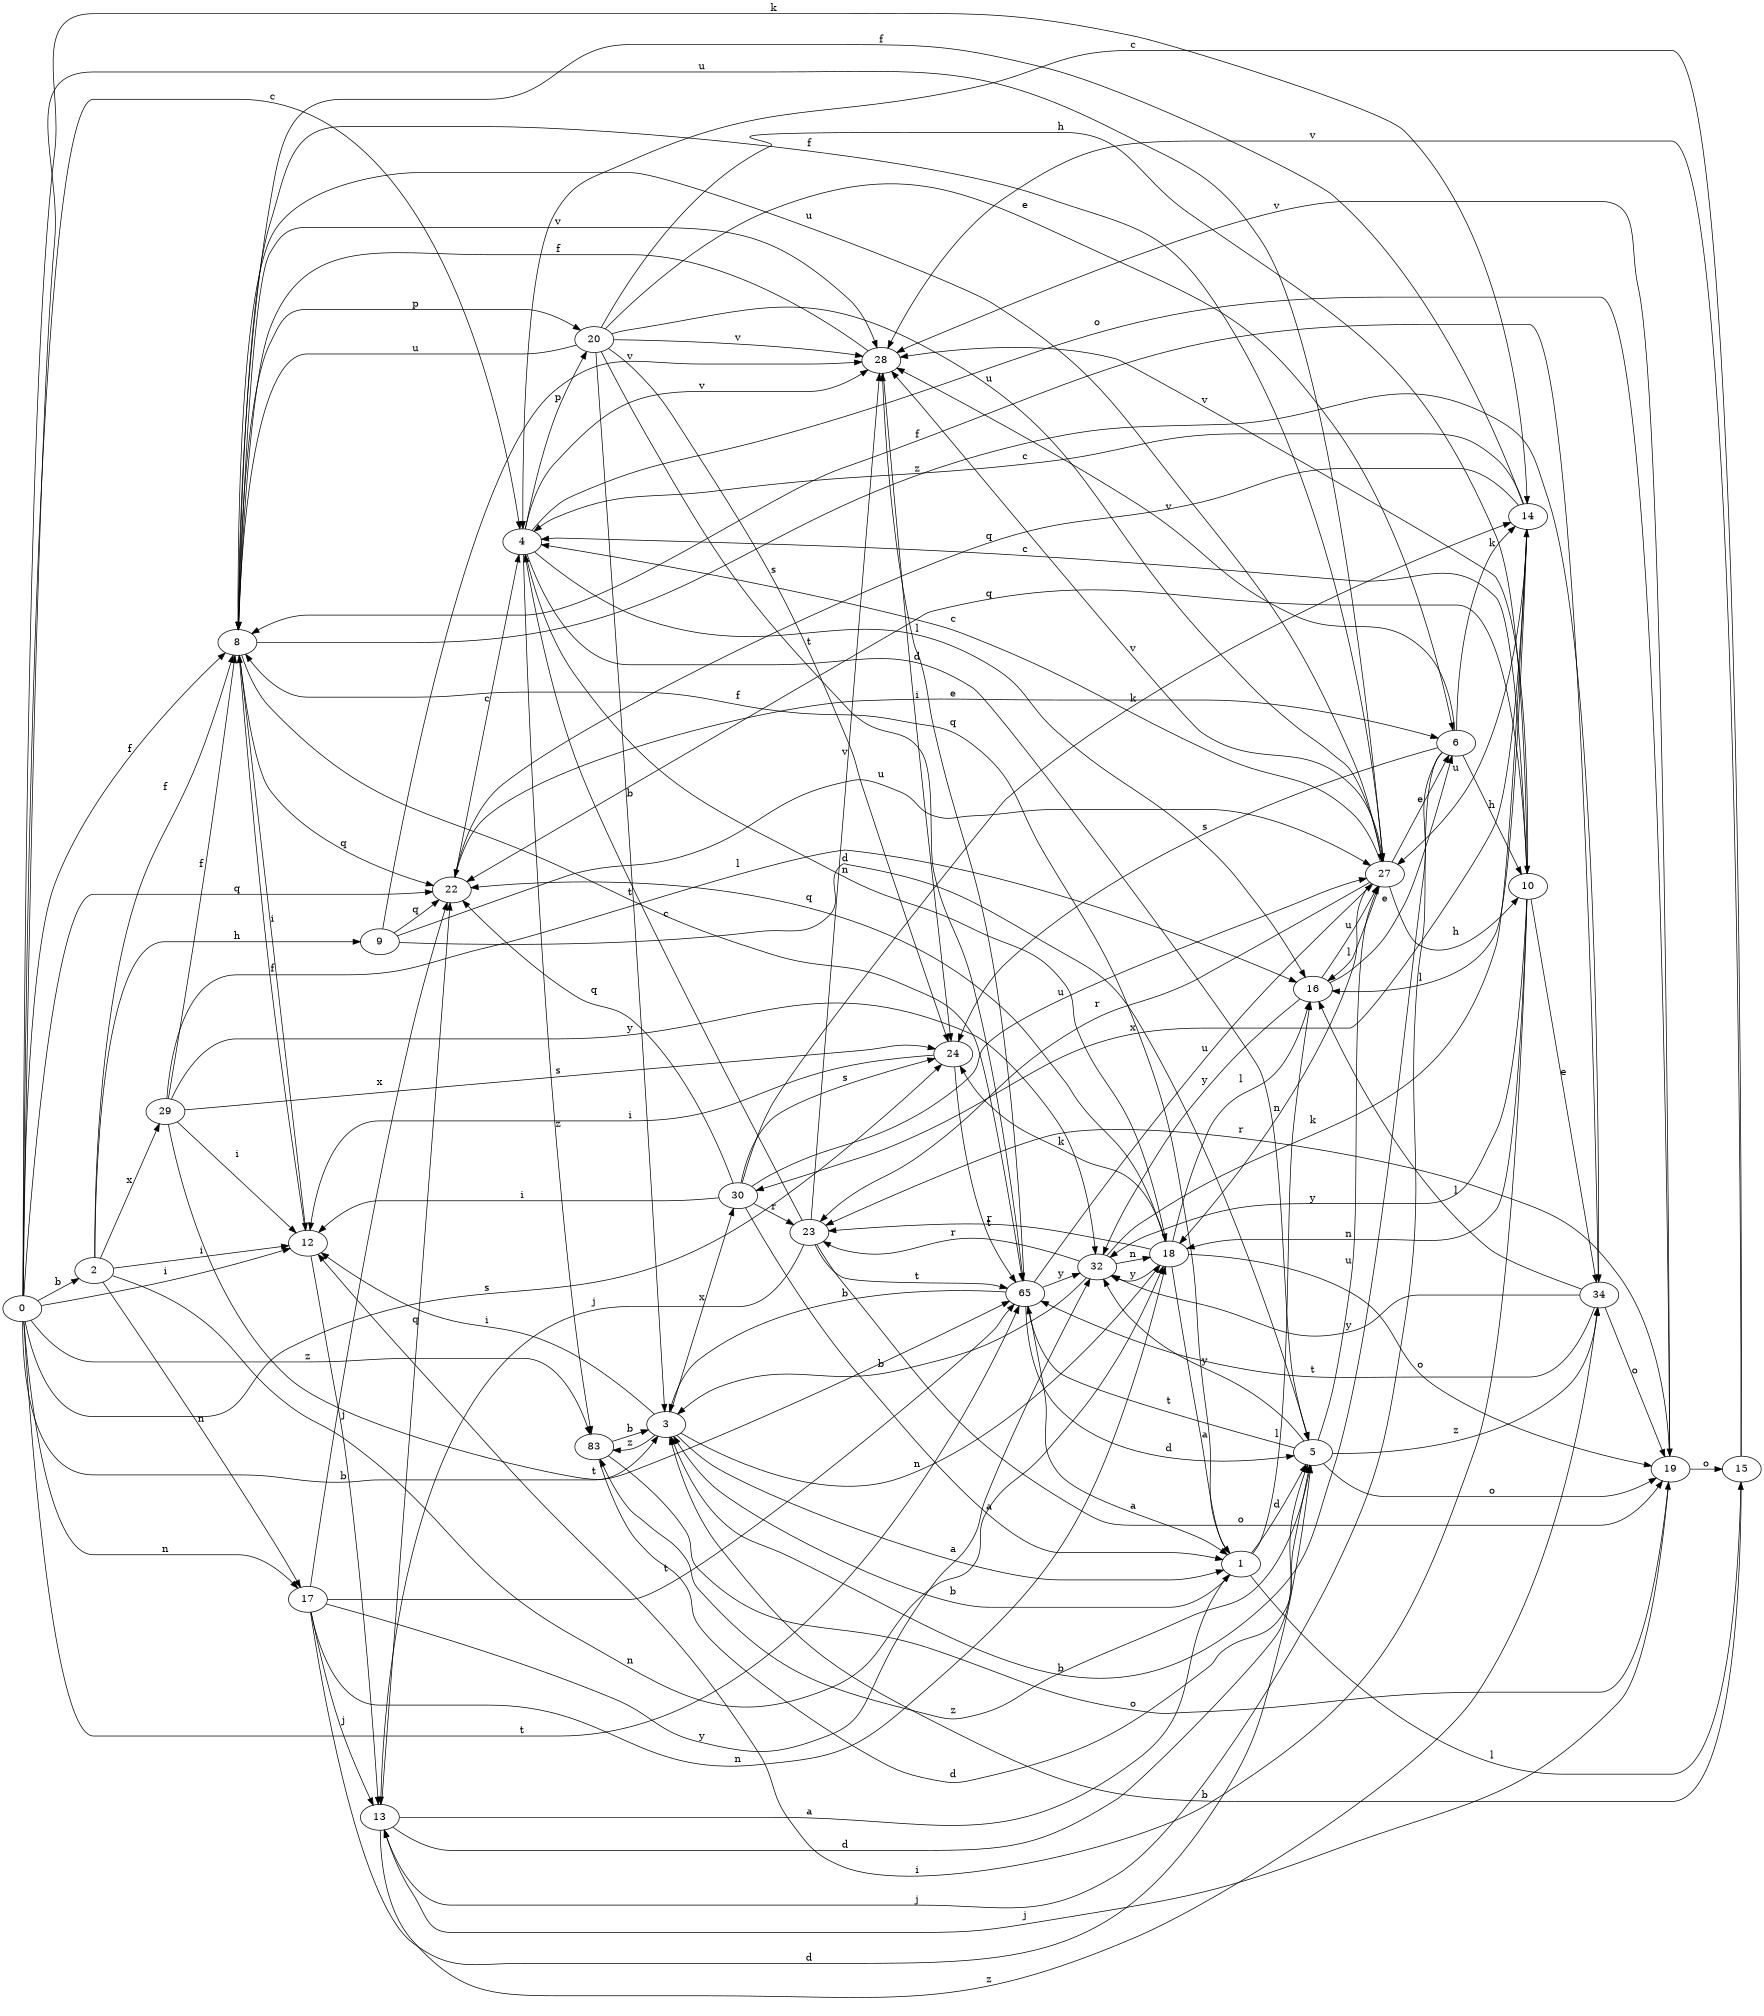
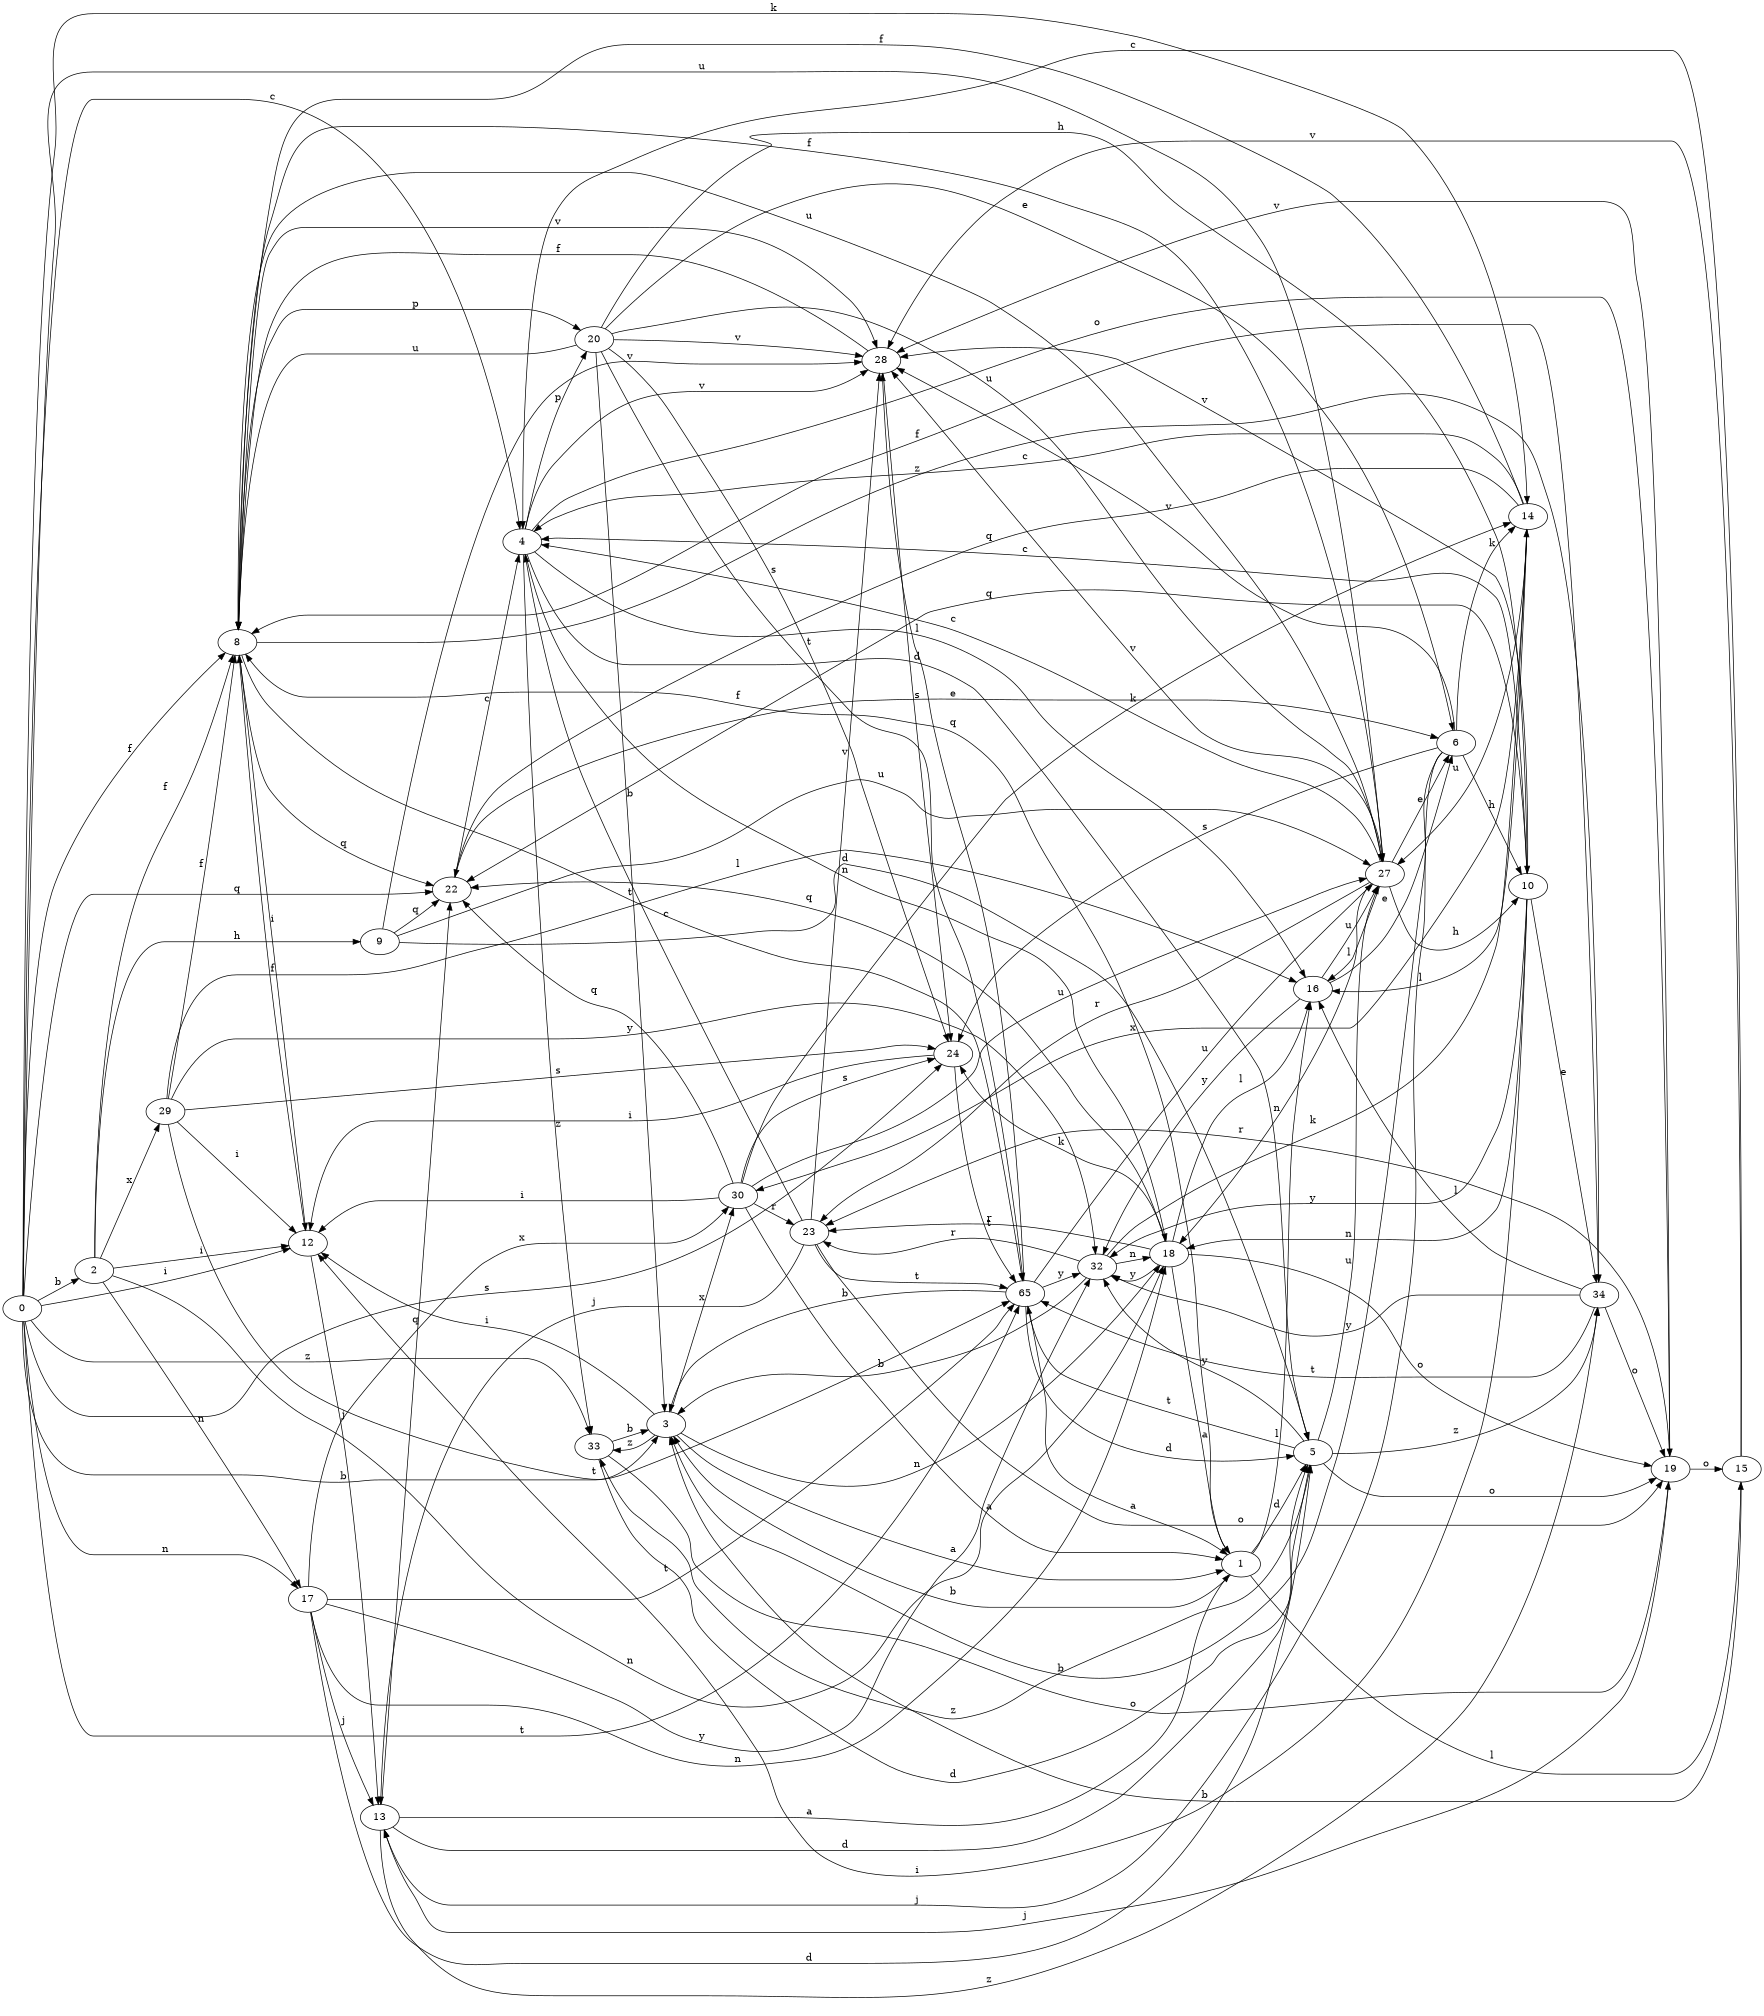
edge "28" -> "24": label "i" -> "s"
edge "17" -> "22": now "17" -> "30"
node "83": label "83" -> "33"
